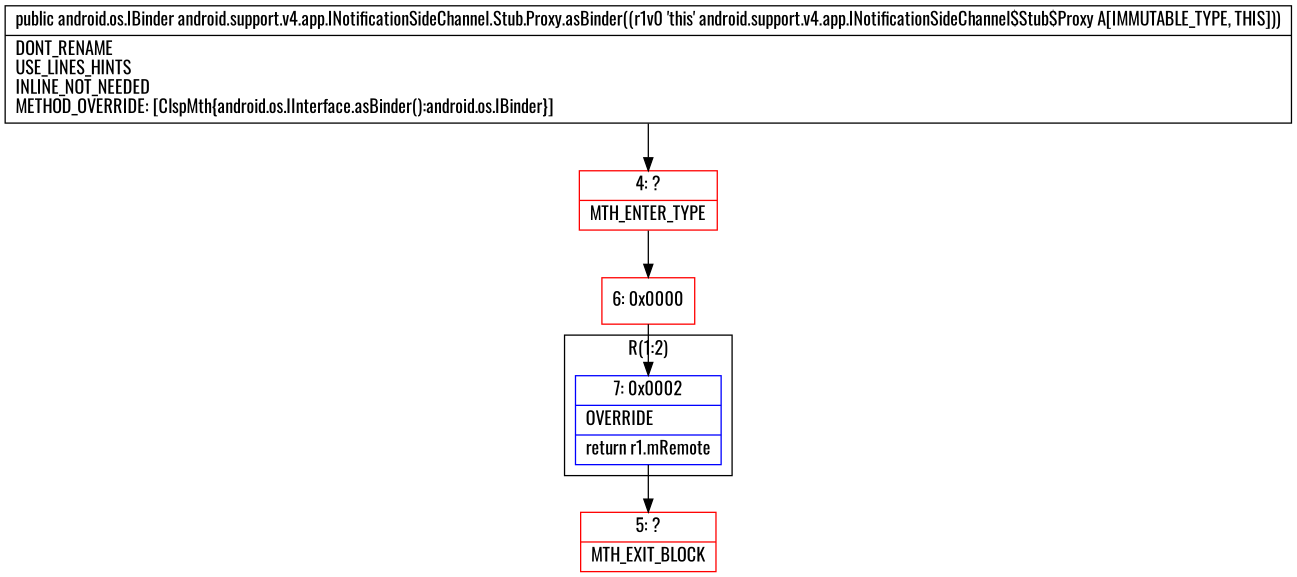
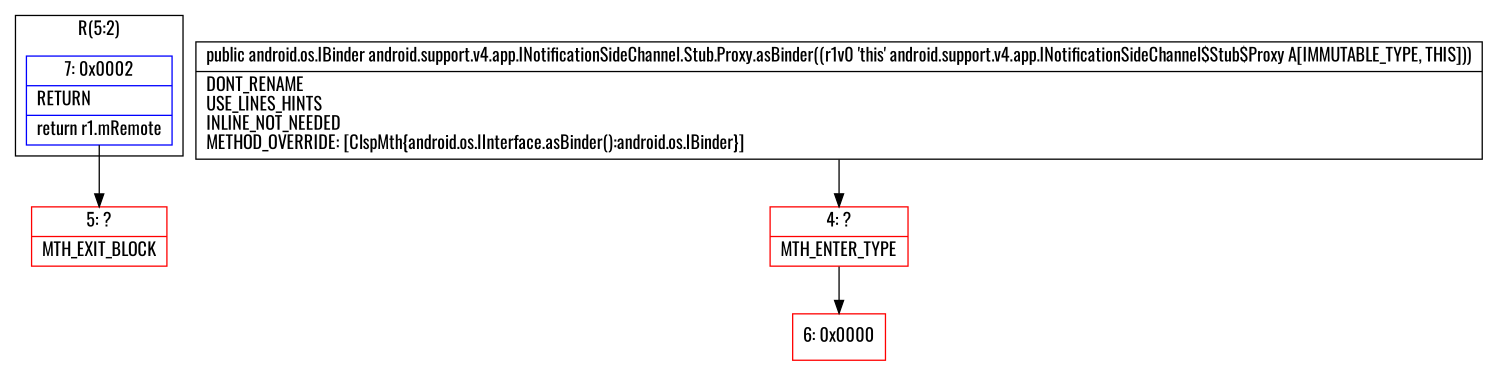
edge "6: 0x0000" -> "7: 0x0002": removed
cluster "R(1:2)": label "R(1:2)" -> "R(5:2)"
node "7: 0x0002": text "OVERRIDE" -> "RETURN"
